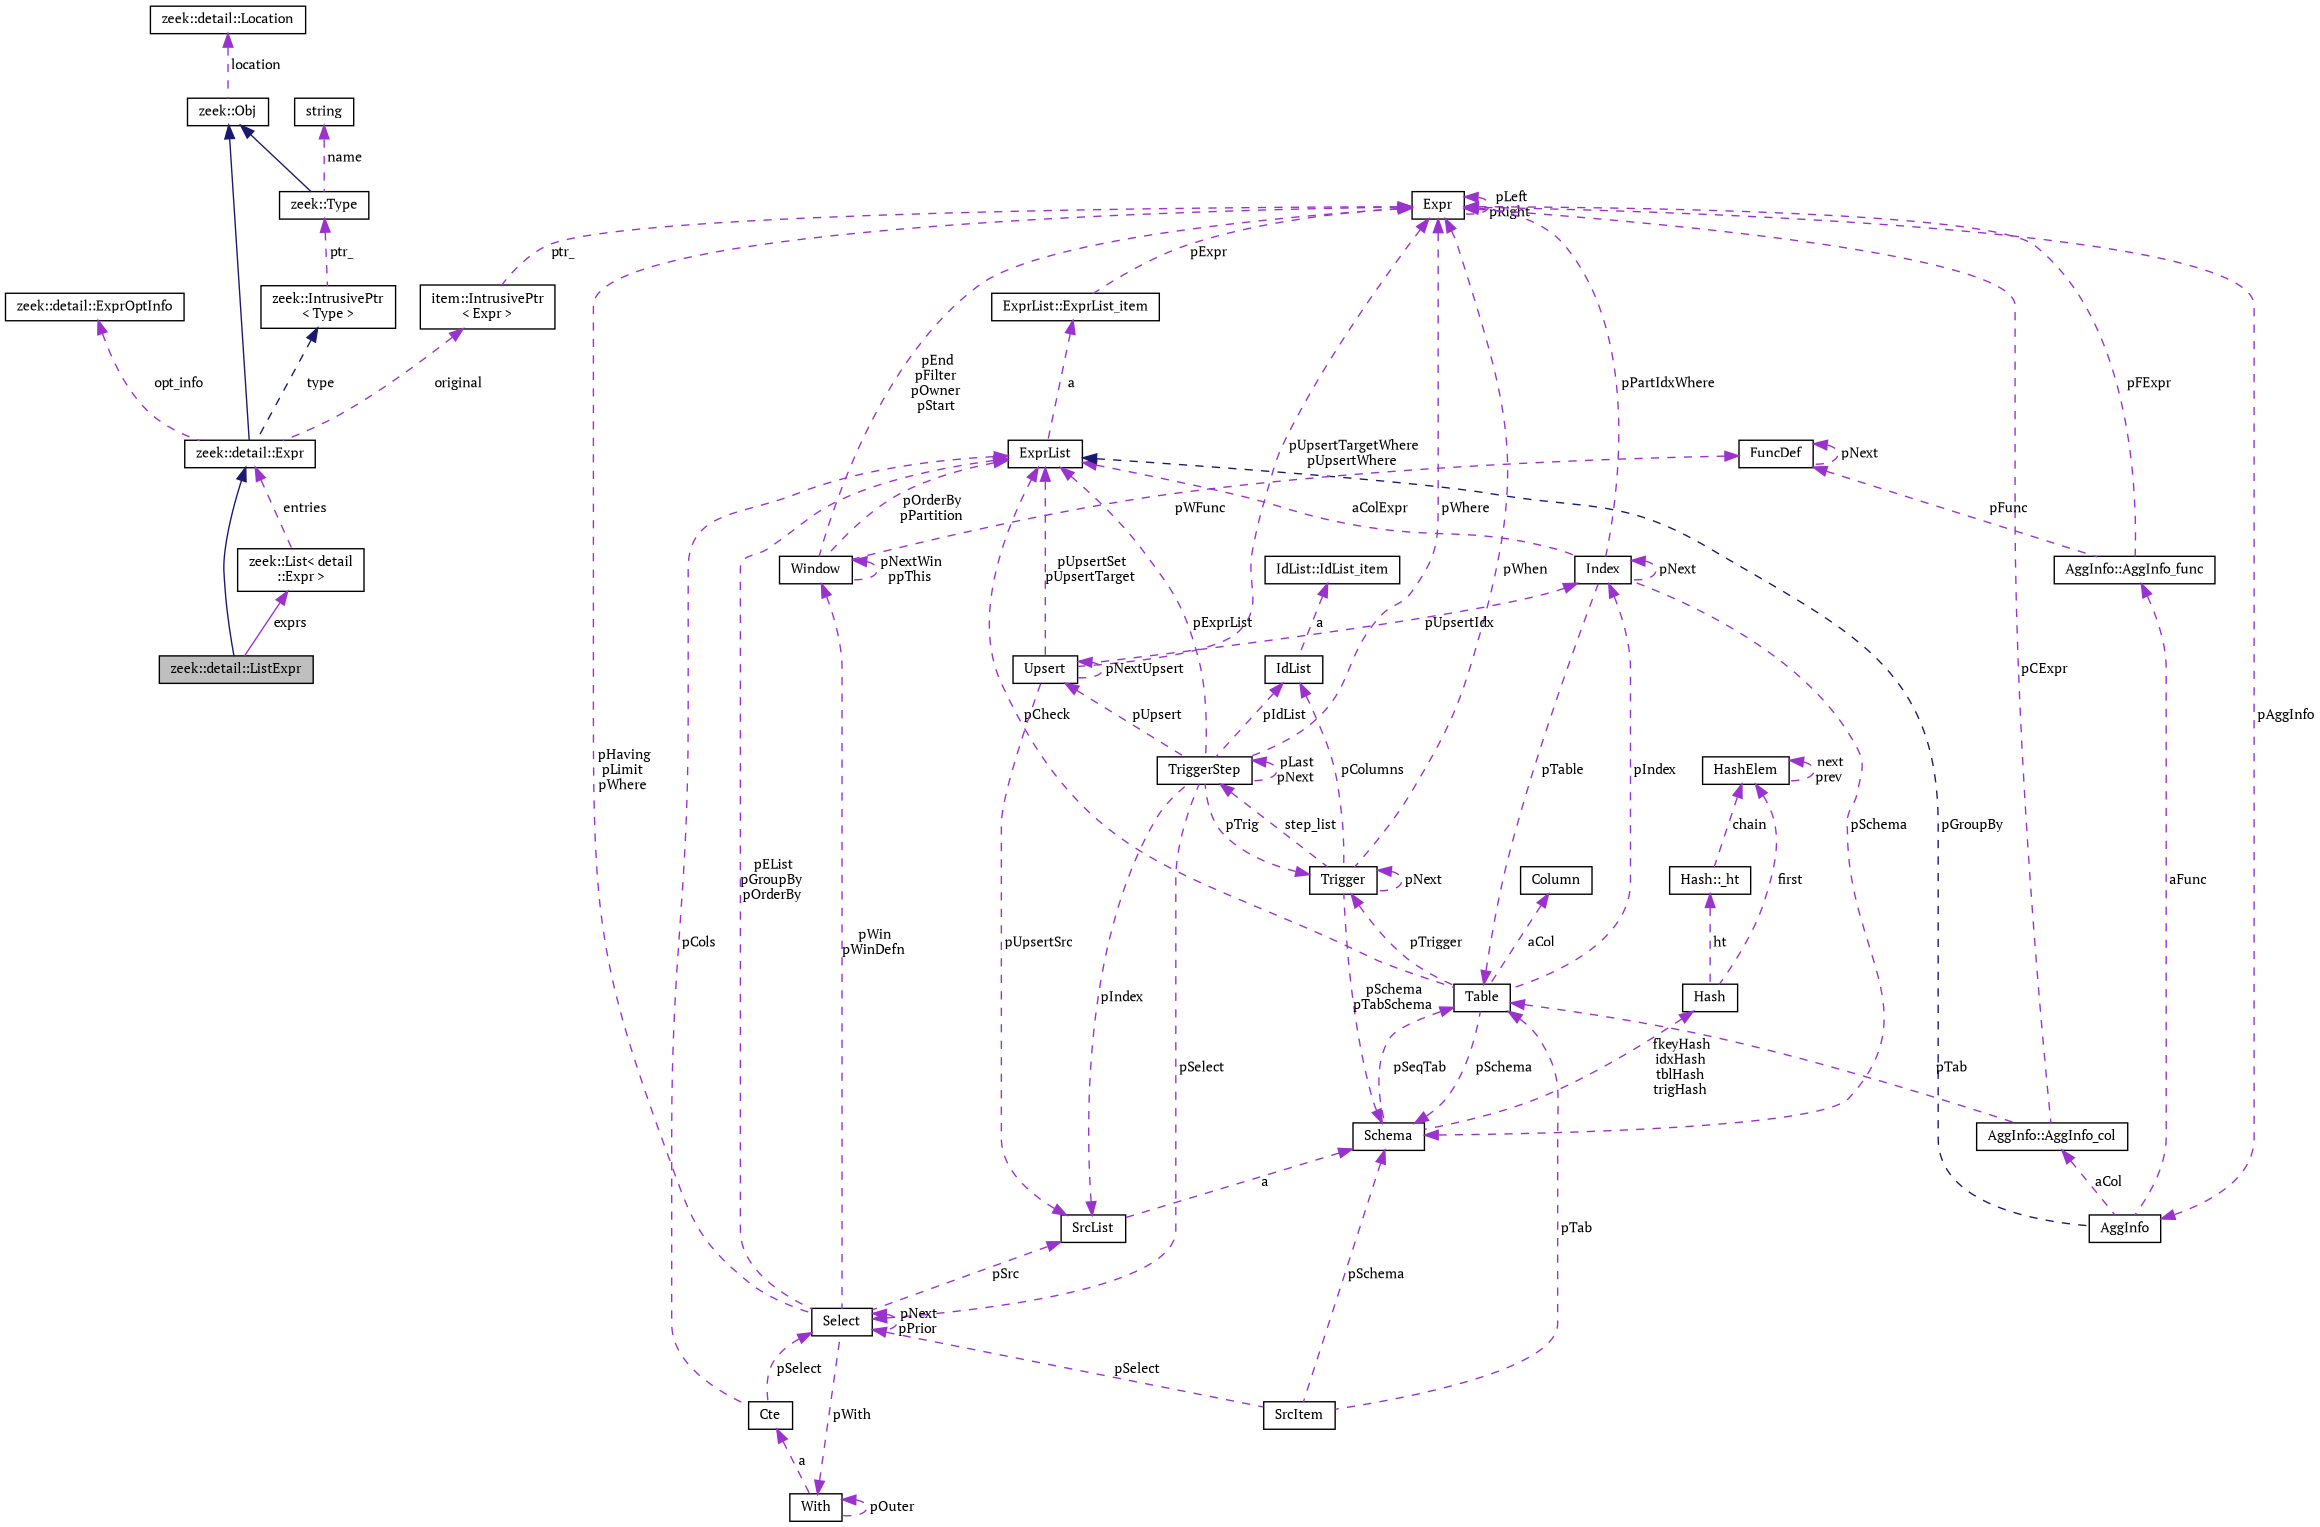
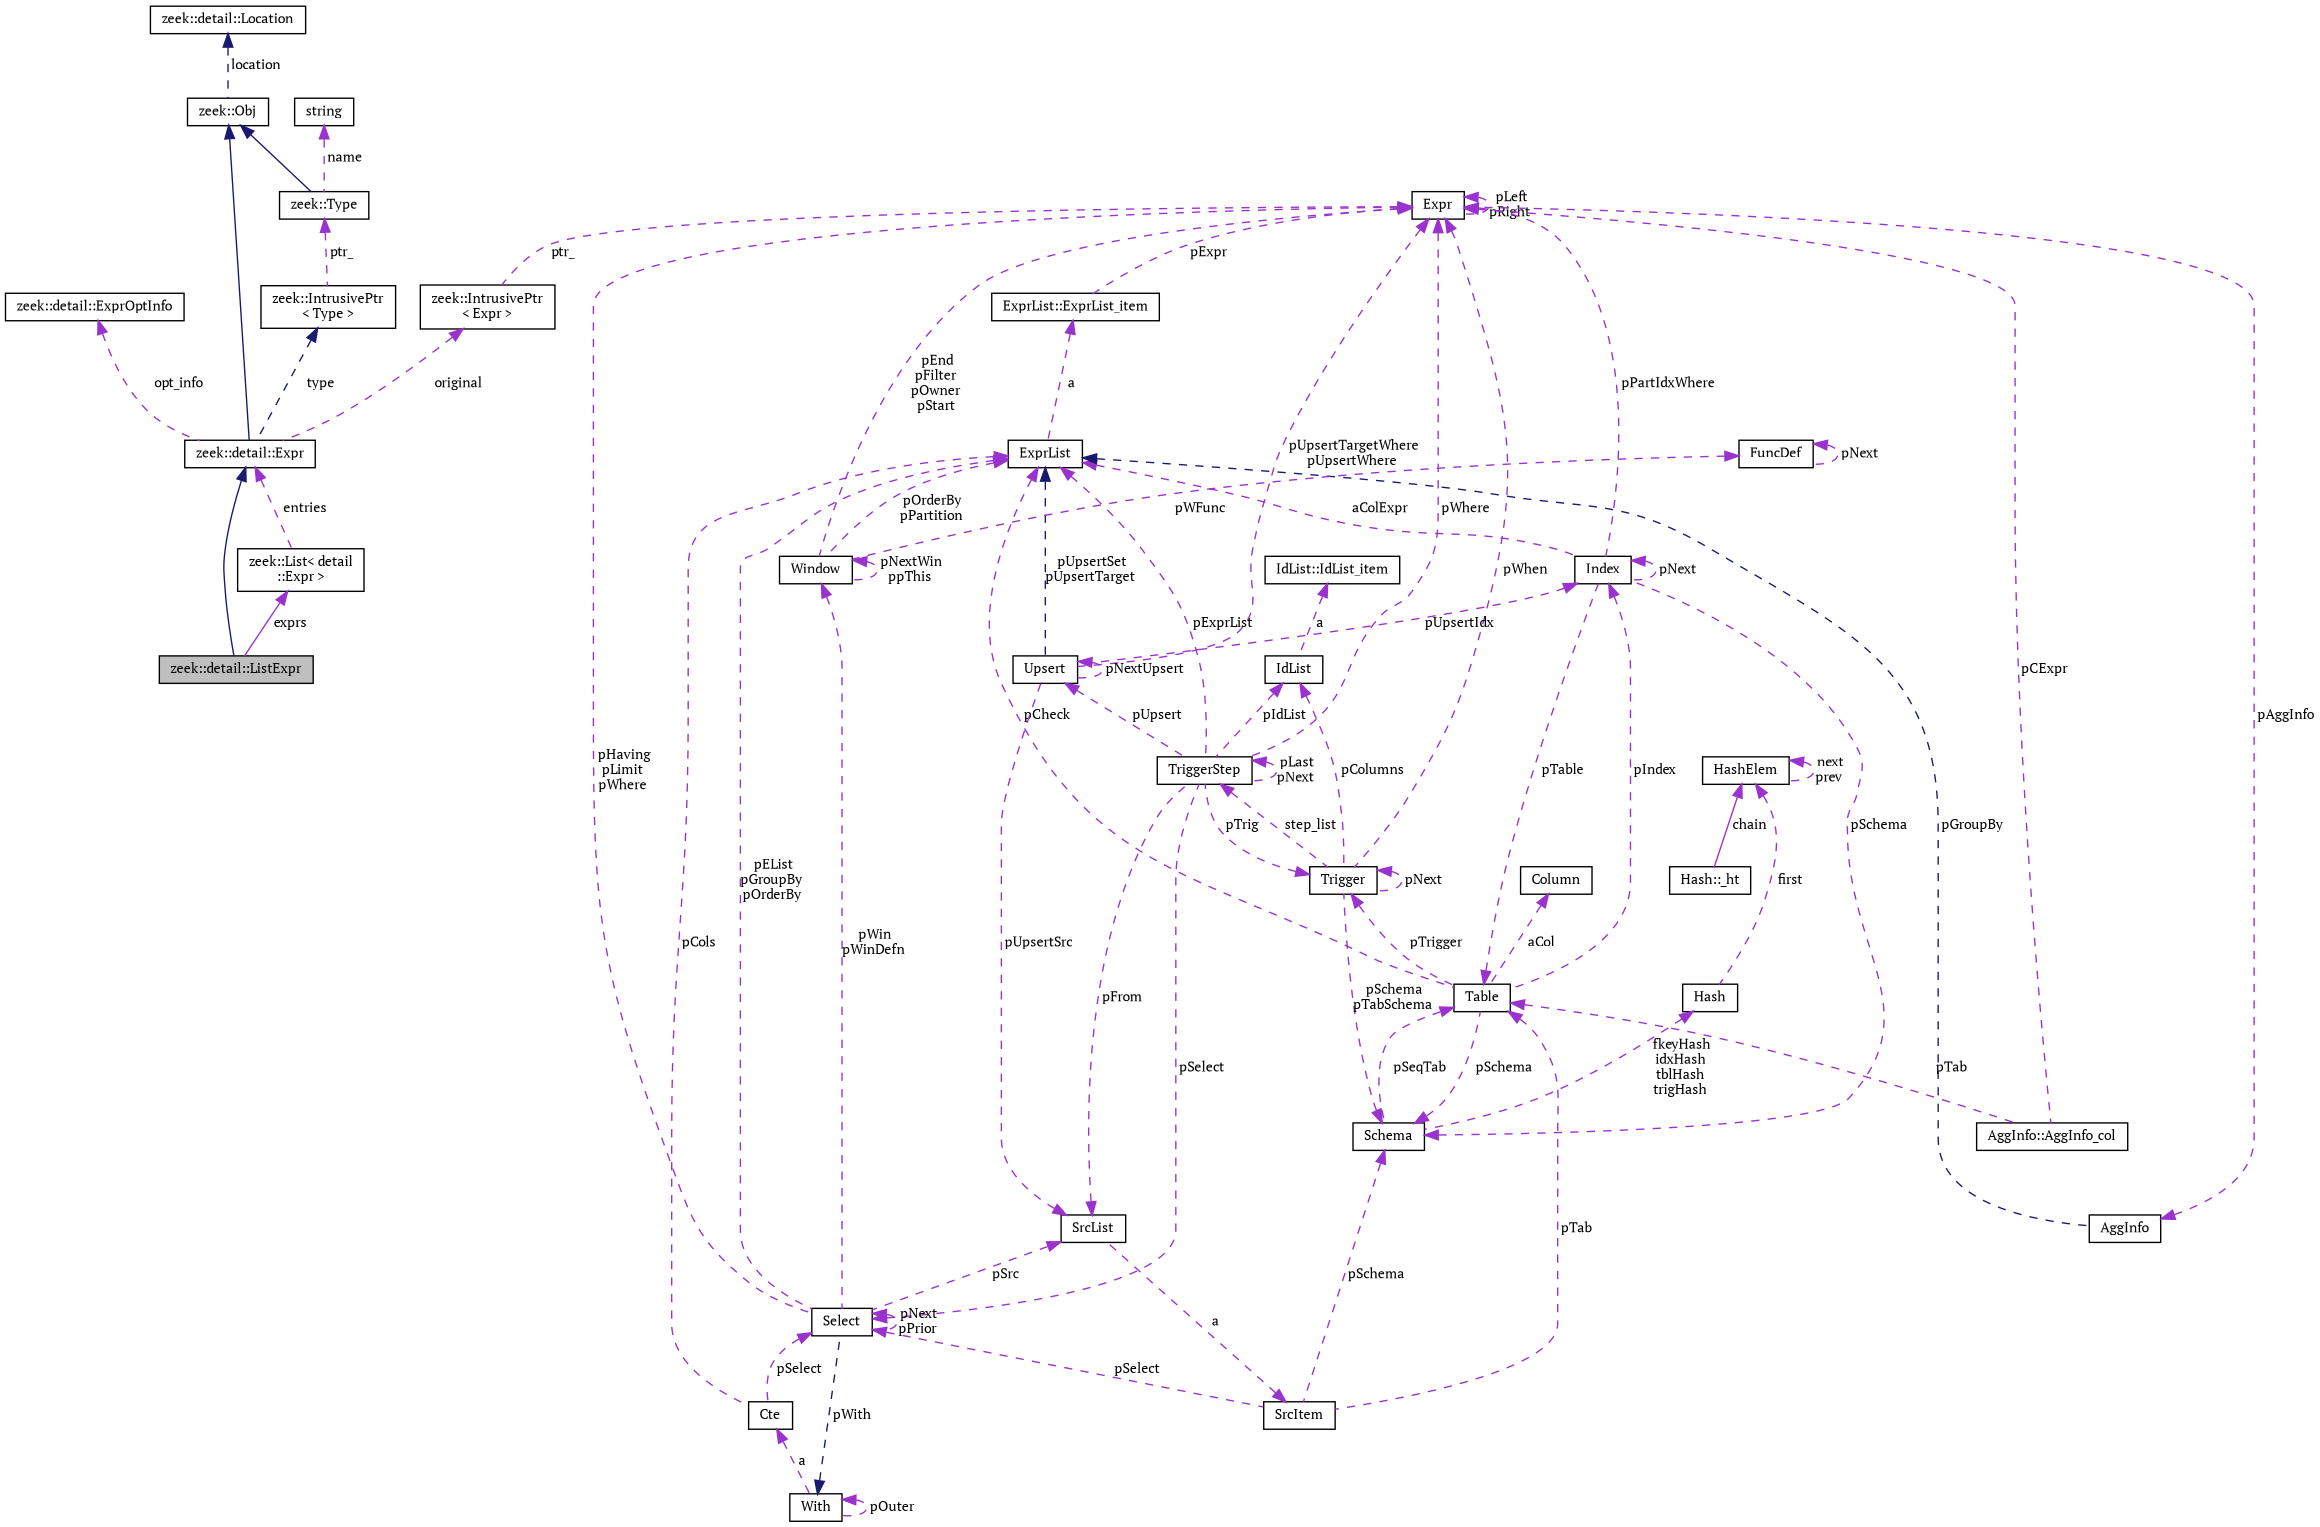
edge "zeek::Obj" -> "zeek::detail::Location": color darkorchid3 -> midnightblue
node "item::IntrusivePtr < Expr >": label "item::IntrusivePtr < Expr >" -> "zeek::IntrusivePtr < Expr >"
edge "Upsert" -> "ExprList": color darkorchid3 -> midnightblue
node "AggInfo::AggInfo_func": removed
edge "Hash::_ht" -> "HashElem": style dashed -> solid
edge "Hash" -> "Hash::_ht": removed, label "ht"
edge "TriggerStep" -> "SrcList": label " pIndex" -> " pFrom"
edge "SrcList" -> "Schema": now "SrcList" -> "SrcItem"
edge "AggInfo" -> "AggInfo::AggInfo_col": removed, label "aCol"
edge "Select" -> "With": color darkorchid3 -> midnightblue
